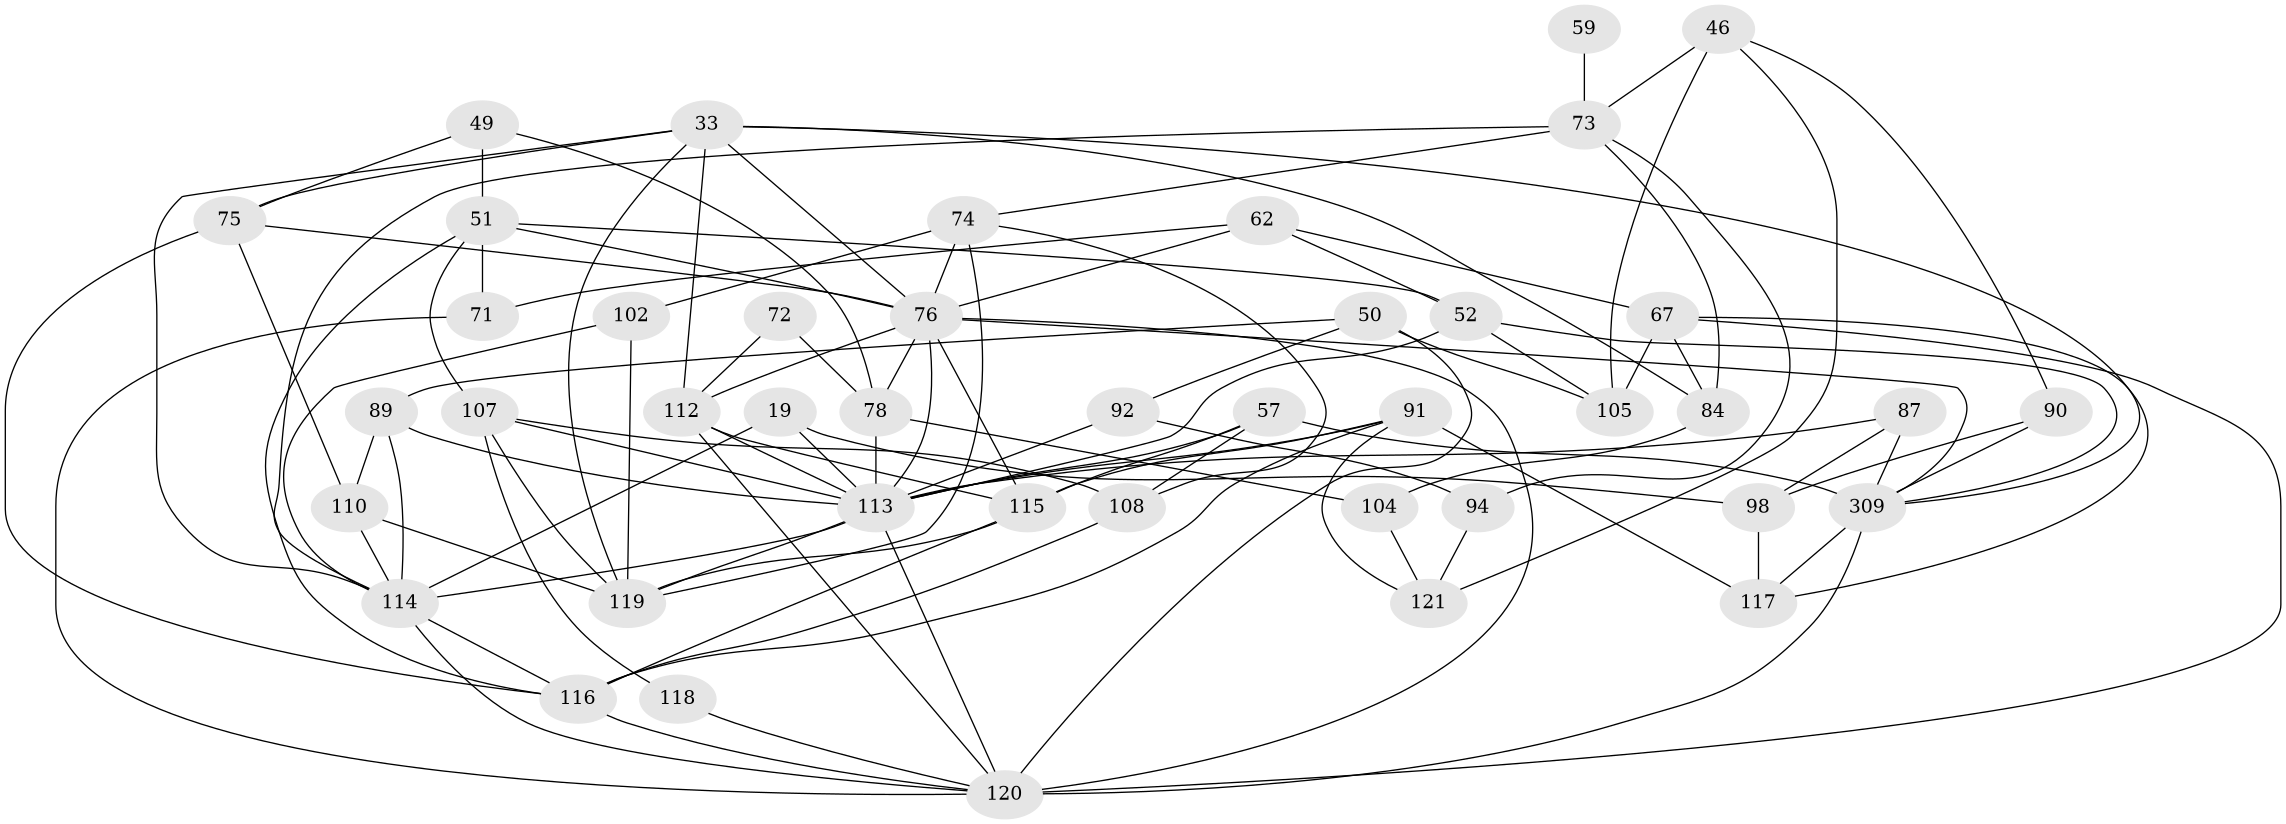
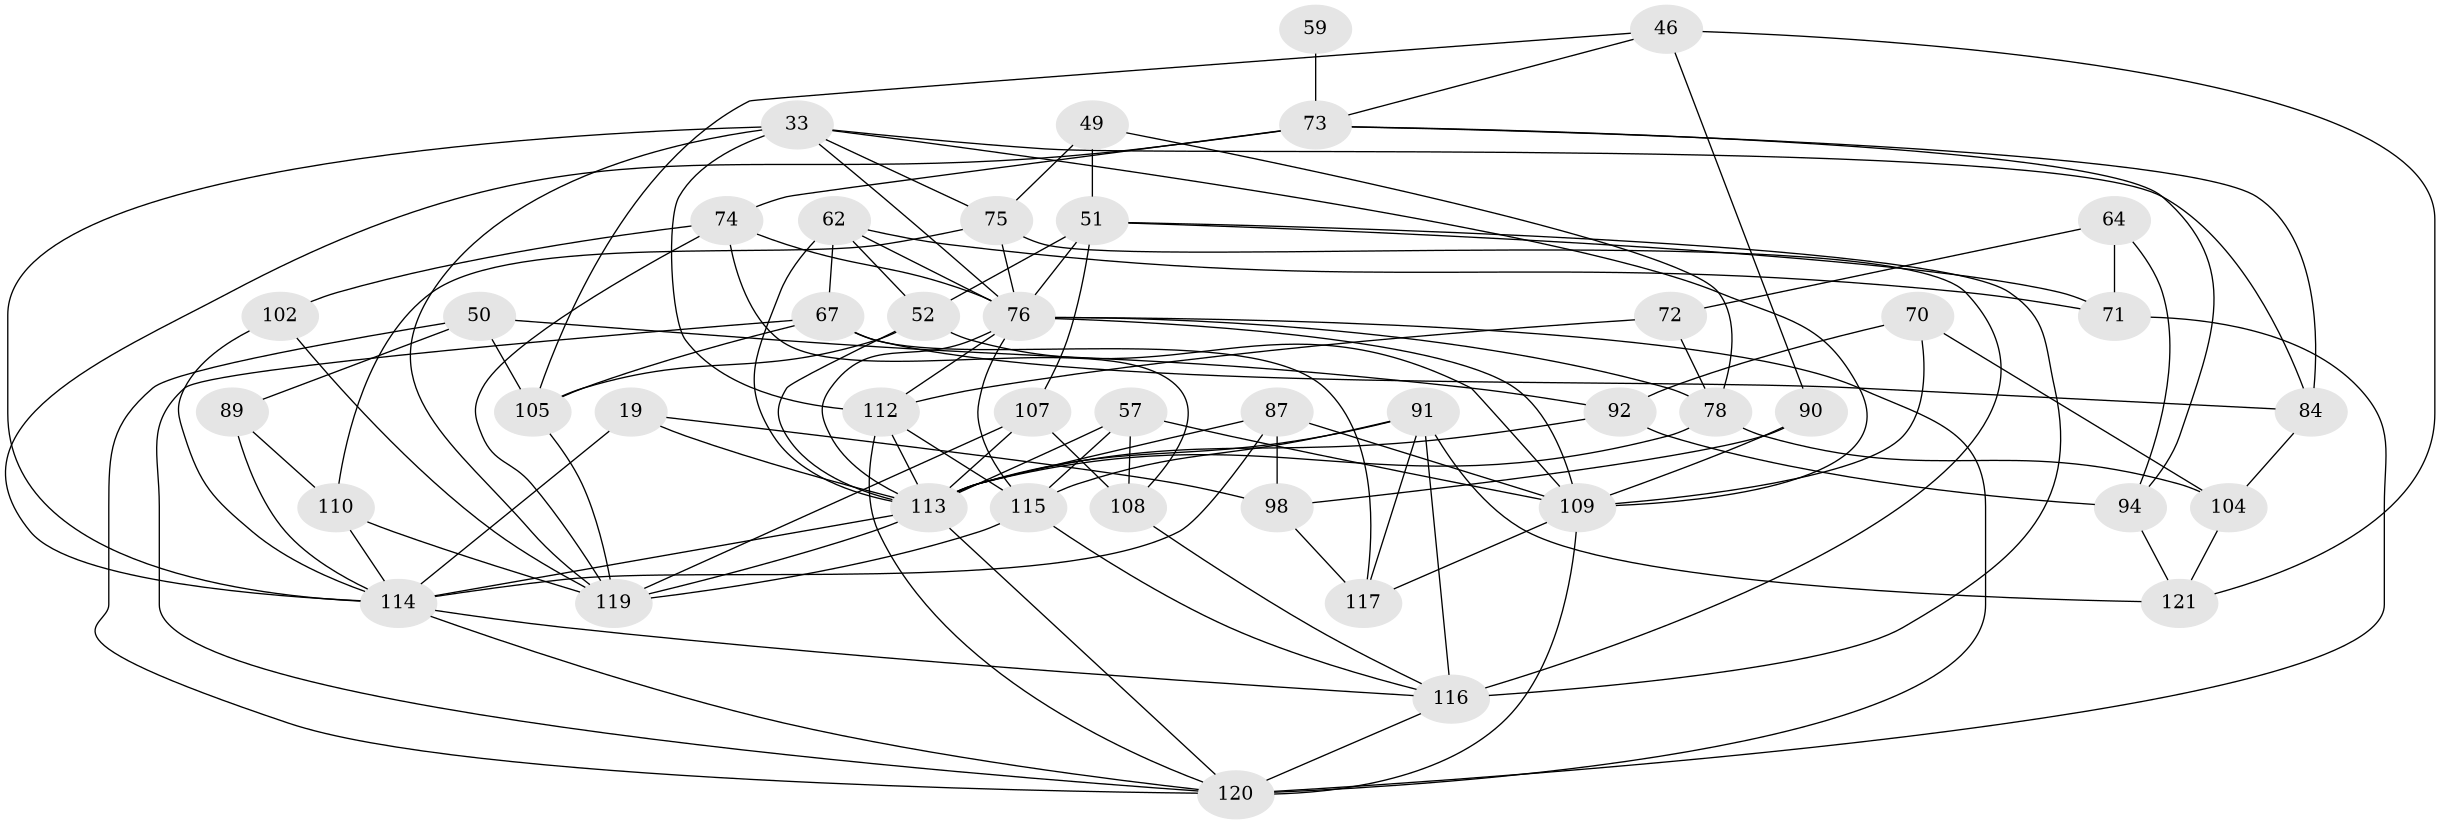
node "64": added
node "70": added
edge "89" -- "113": now "62" -- "113"
edge "105" -- "119": added
node "309": label "309" -> "109"
edge "87" -- "114": added
node "118": removed
